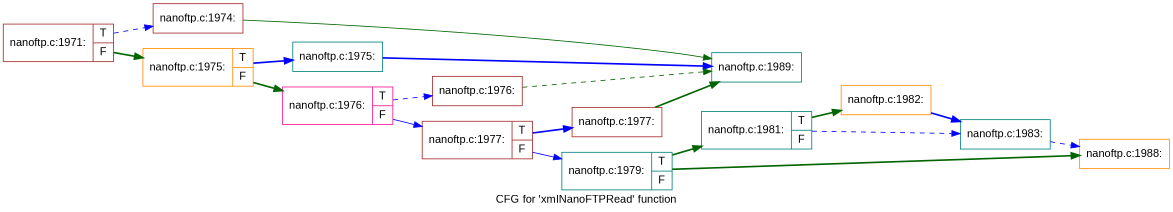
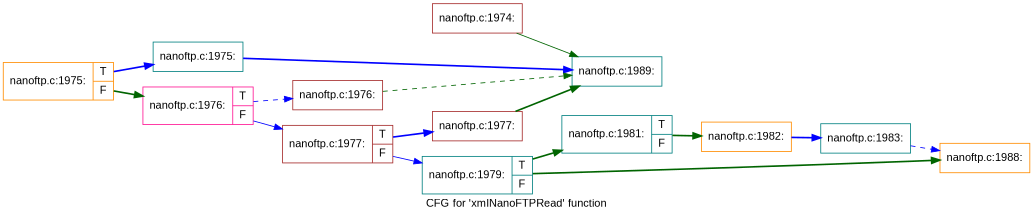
node "nanoftp.c:1971:": removed
edge "nanoftp.c:1981:" -> "nanoftp.c:1983:": removed
